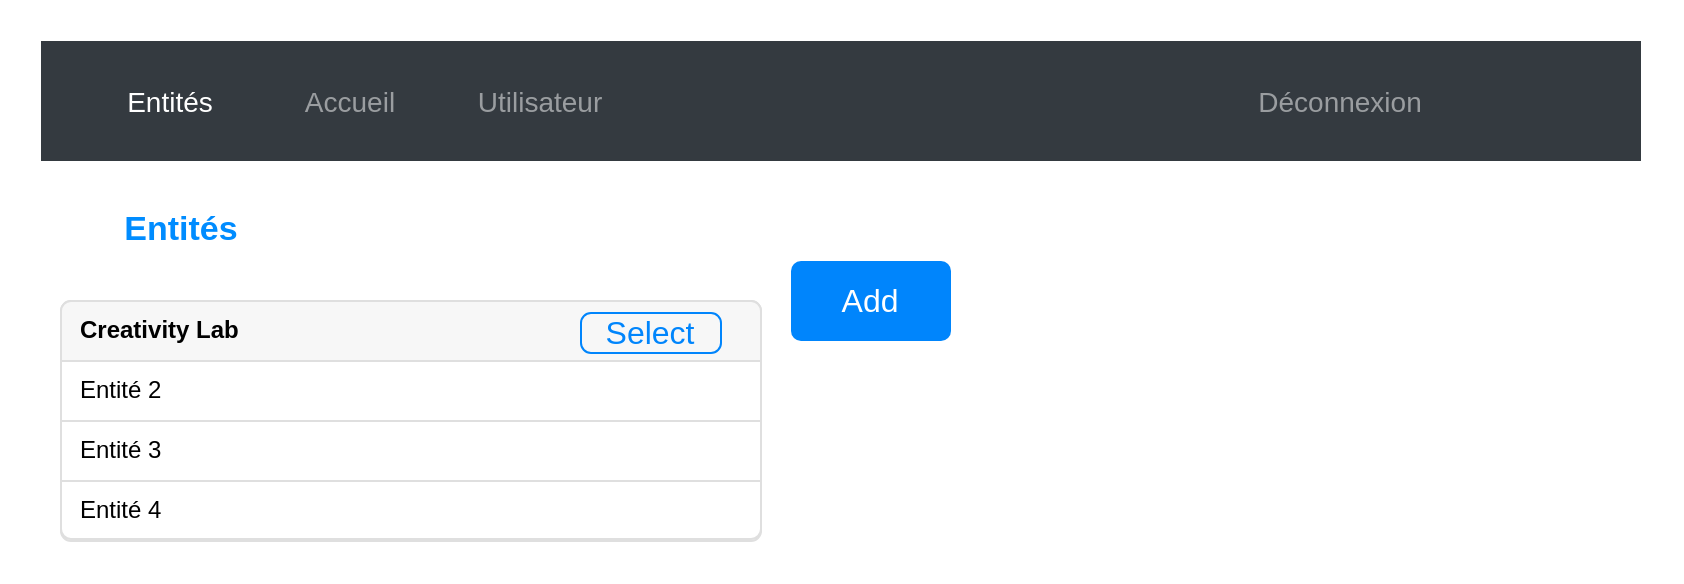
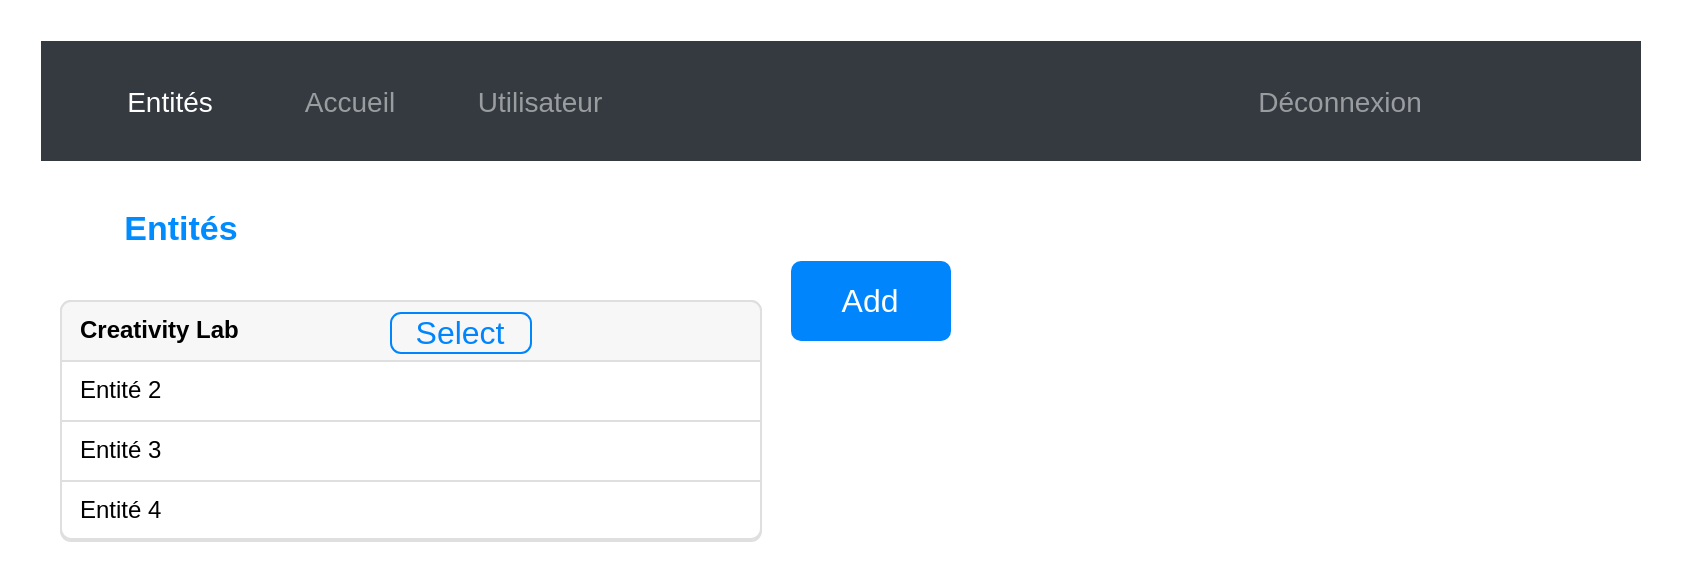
node "Select": moved (651, 333) -> (461, 333)
